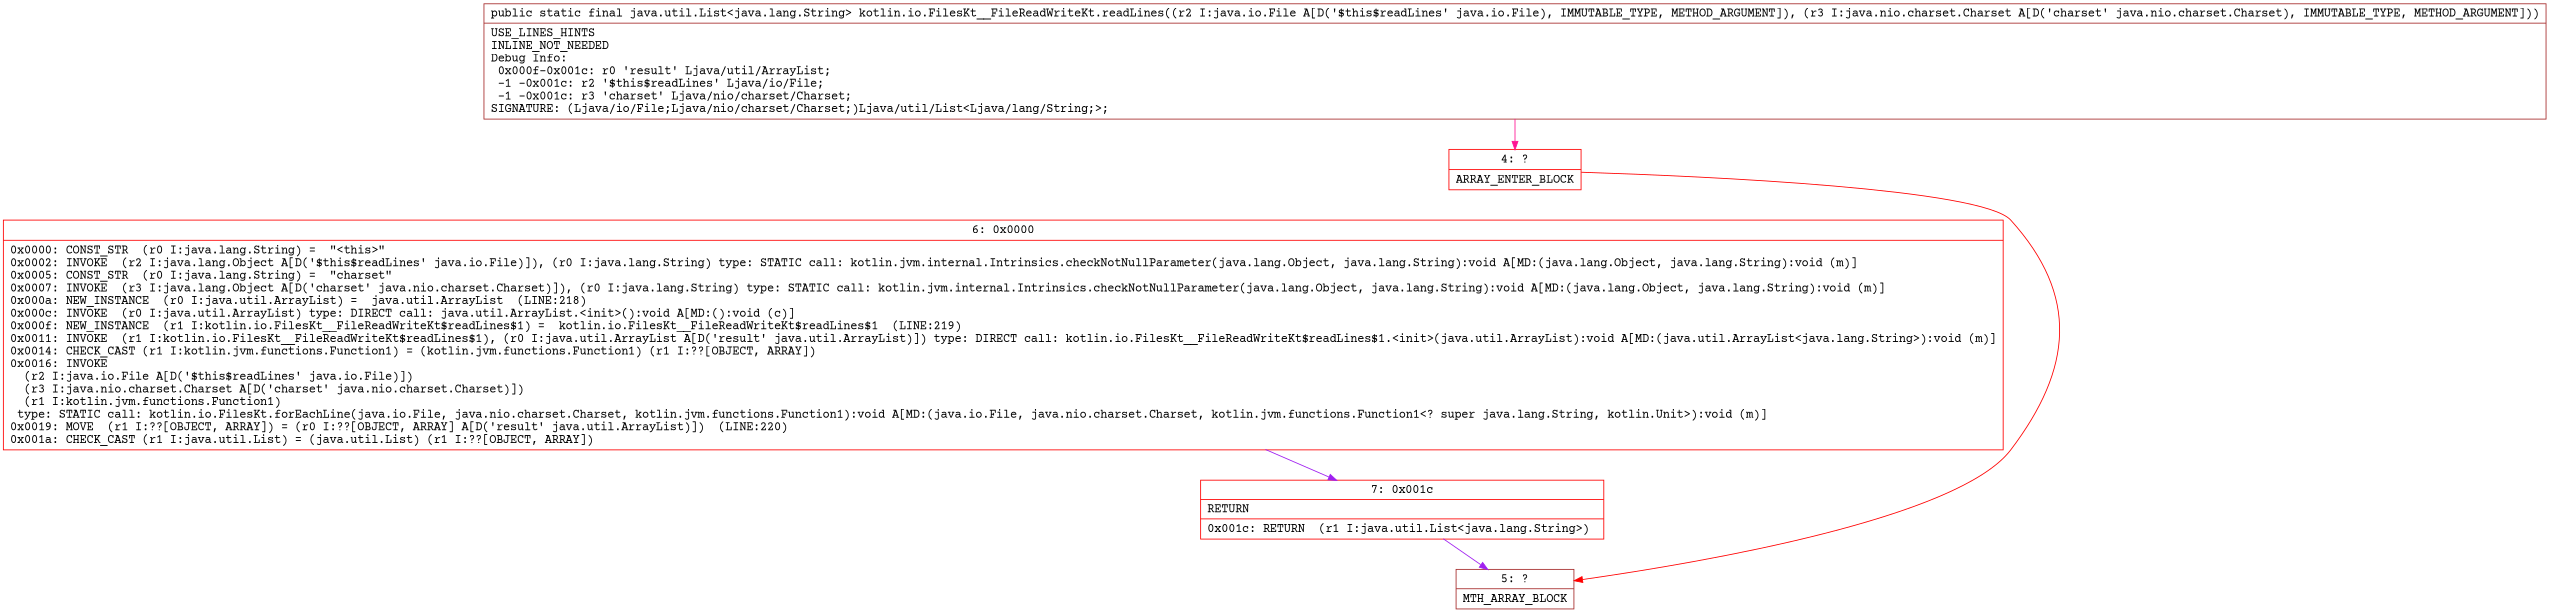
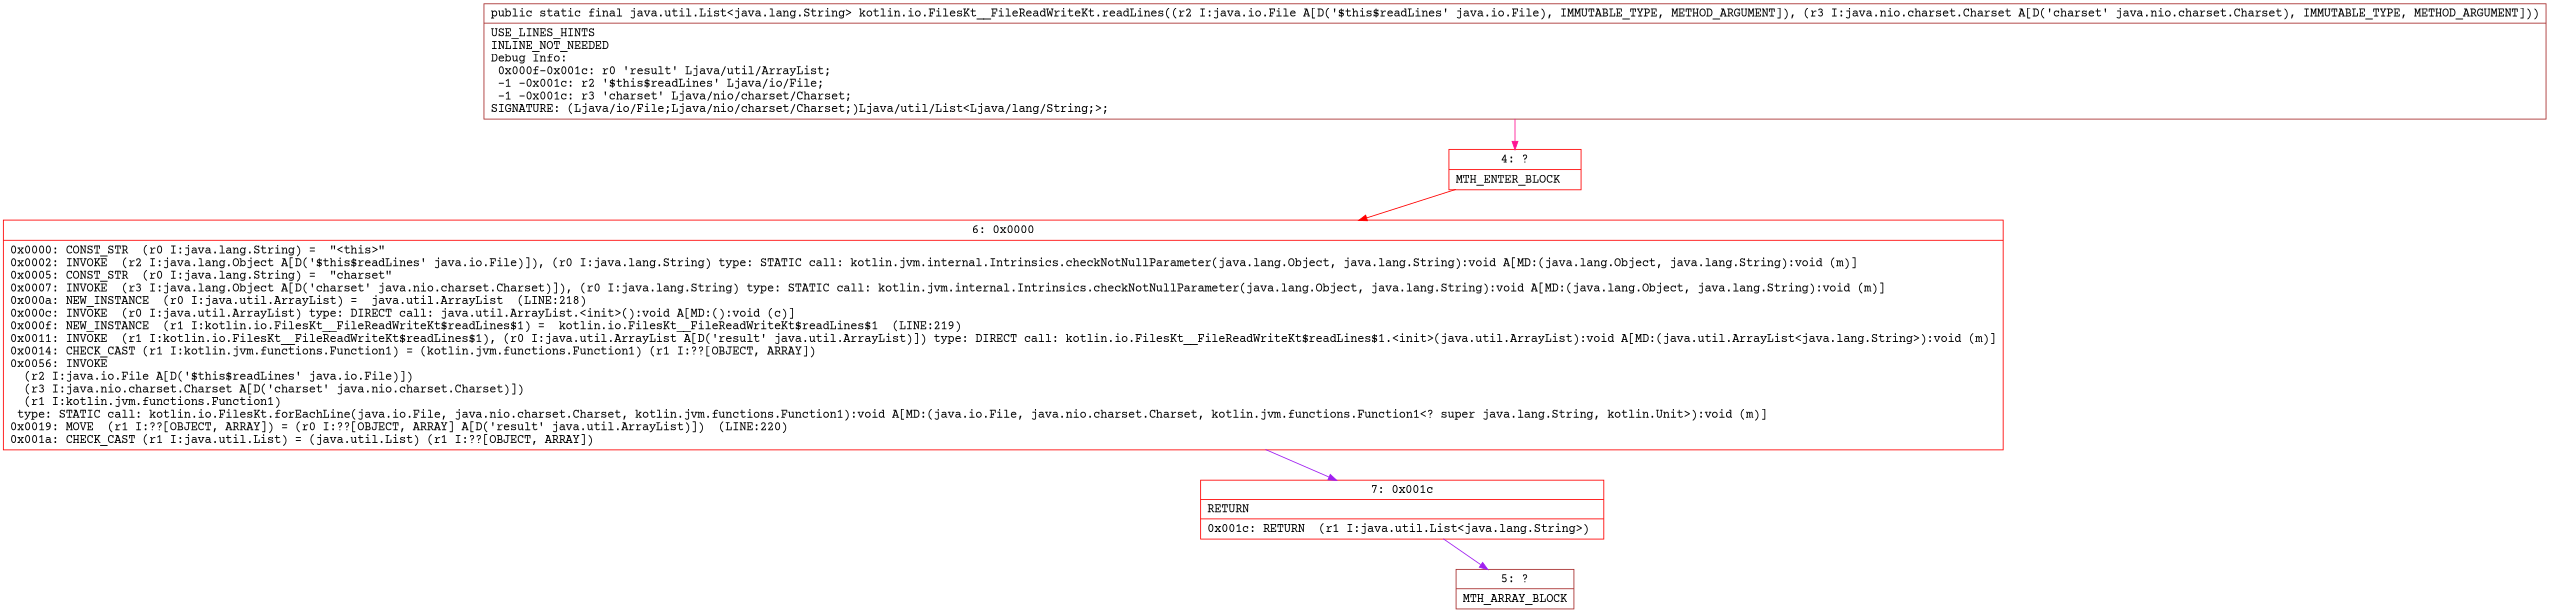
node "4: ?": text "ARRAY_ENTER_BLOCK" -> "MTH_ENTER_BLOCK"
edge "4: ?" -> "5: ?": now "4: ?" -> "6: 0x0000"
node "6: 0x0000": text "0x0016: INVOKE" -> "0x0056: INVOKE"
